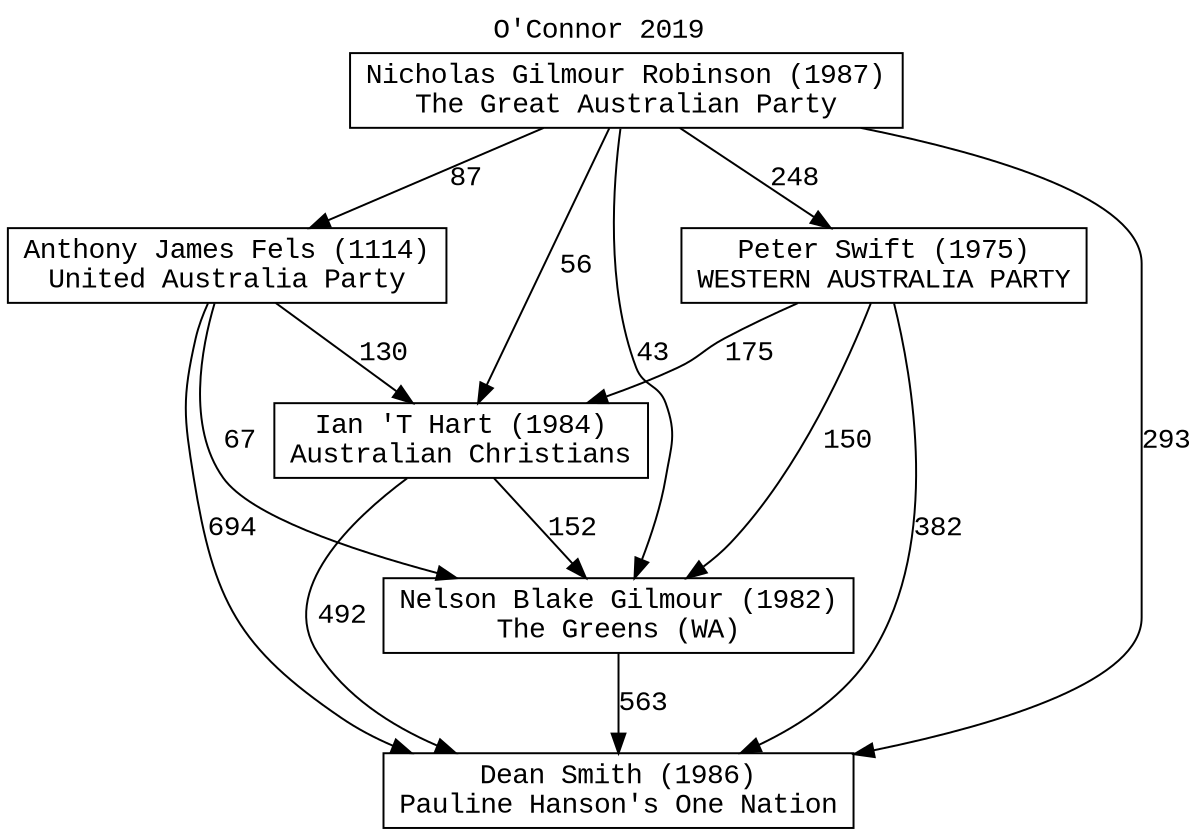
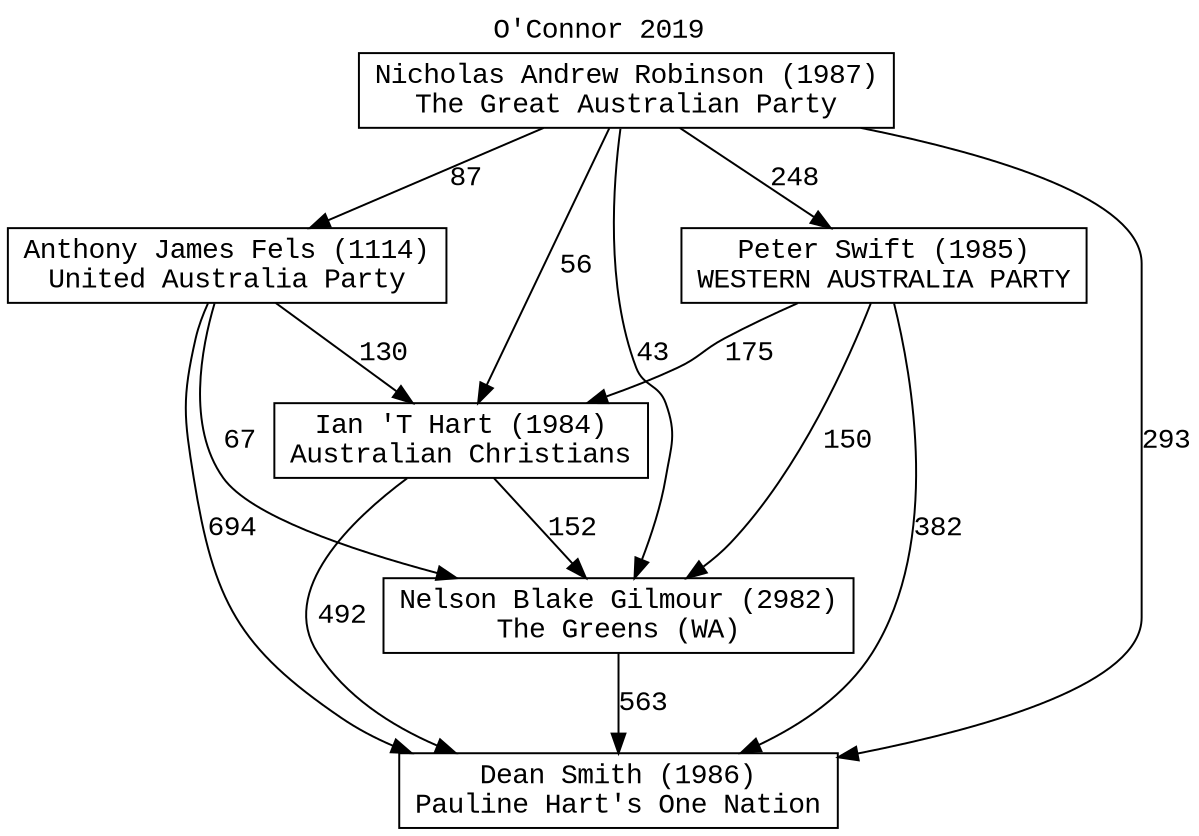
node "Nicholas Gilmour Robinson (1987) The Great Australian Party": label "Nicholas Gilmour Robinson (1987) The Great Australian Party" -> "Nicholas Andrew Robinson (1987) The Great Australian Party"
node "Peter Swift (1975) WESTERN AUSTRALIA PARTY": label "Peter Swift (1975) WESTERN AUSTRALIA PARTY" -> "Peter Swift (1985) WESTERN AUSTRALIA PARTY"
node "Nelson Blake Gilmour (1982) The Greens (WA)": label "Nelson Blake Gilmour (1982) The Greens (WA)" -> "Nelson Blake Gilmour (2982) The Greens (WA)"
node "Dean Smith (1986) Pauline Hanson's One Nation": label "Dean Smith (1986) Pauline Hanson's One Nation" -> "Dean Smith (1986) Pauline Hart's One Nation"
